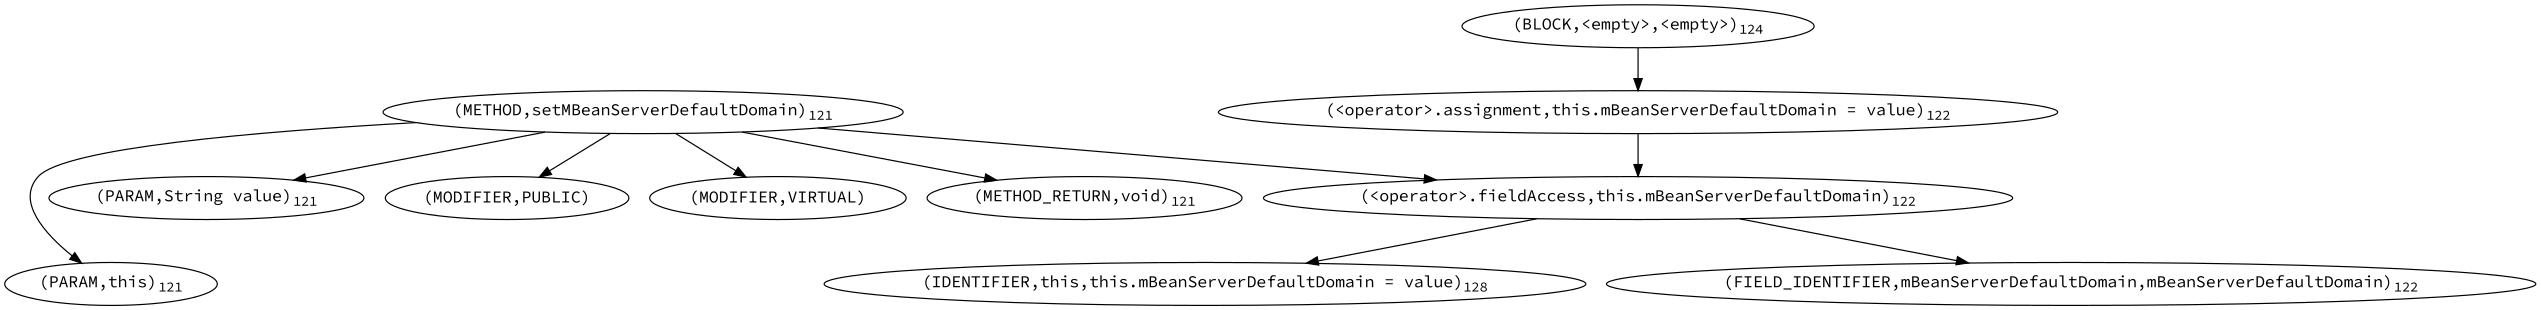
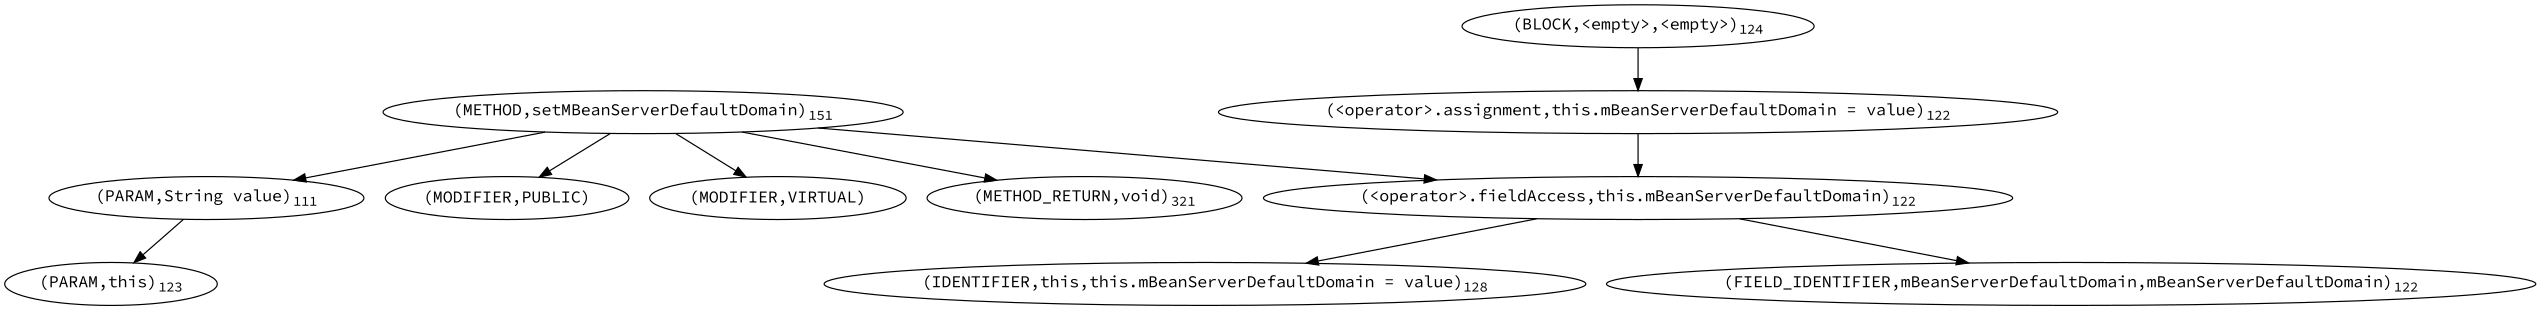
node "(METHOD,setMBeanServerDefaultDomain)": text "121" -> "151"
edge "(METHOD,setMBeanServerDefaultDomain)" -> "(PARAM,this)": now "(PARAM,String value)" -> "(PARAM,this)"
node "(PARAM,String value)": text "121" -> "111"
node "(METHOD_RETURN,void)": text "121" -> "321"
node "(PARAM,this)": text "121" -> "123"
